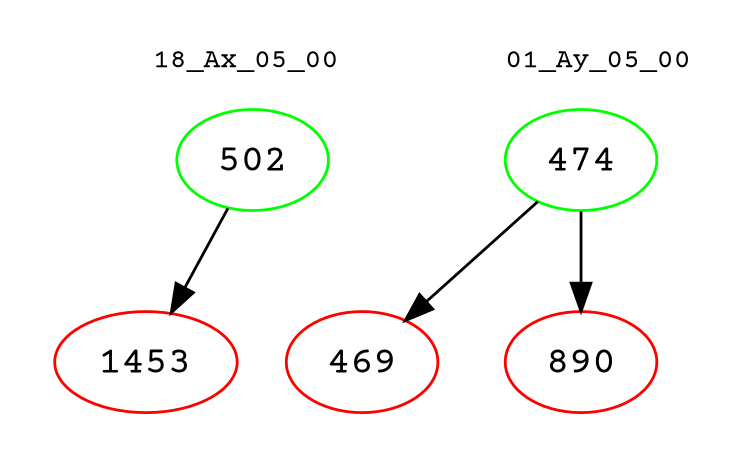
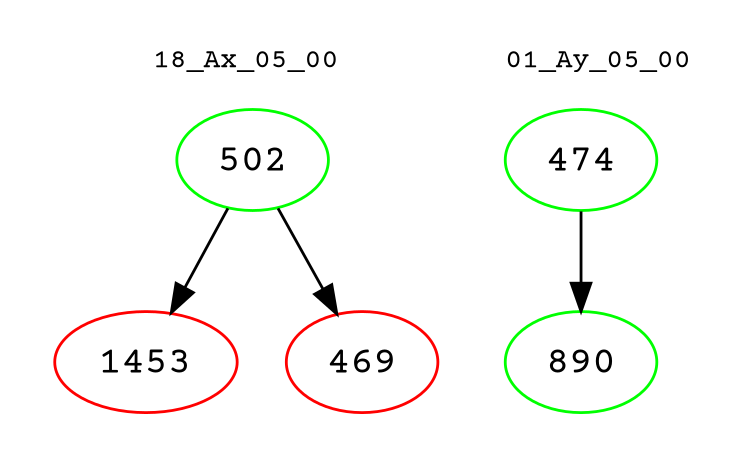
edge "474" -> "469": now "502" -> "469"
node "890": color red -> green
